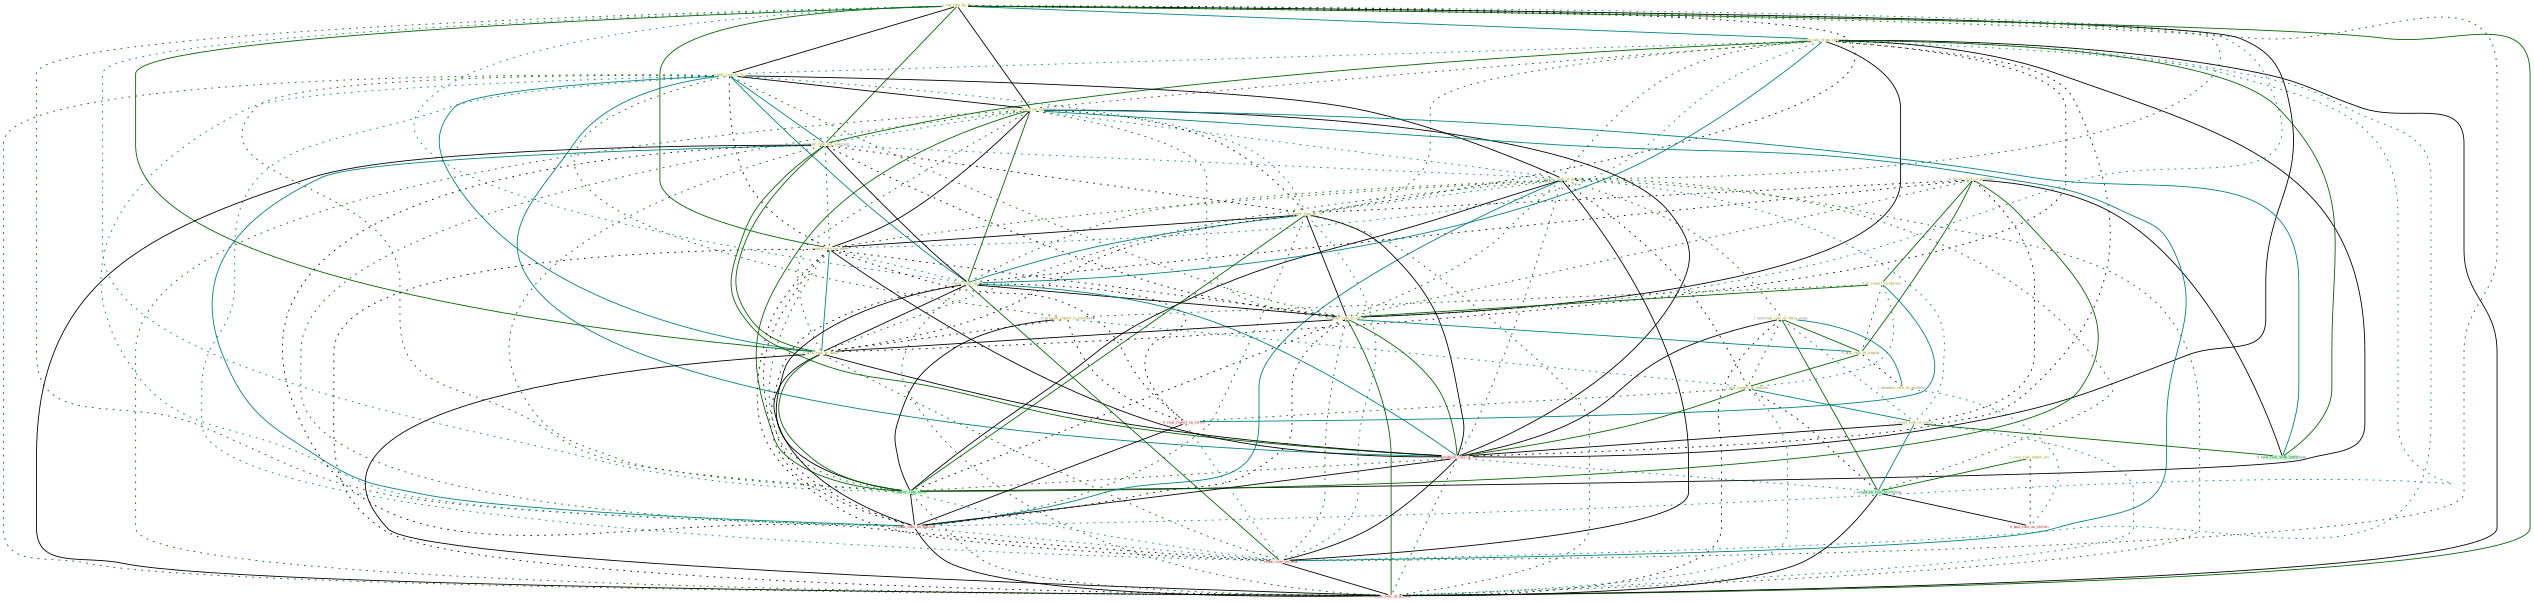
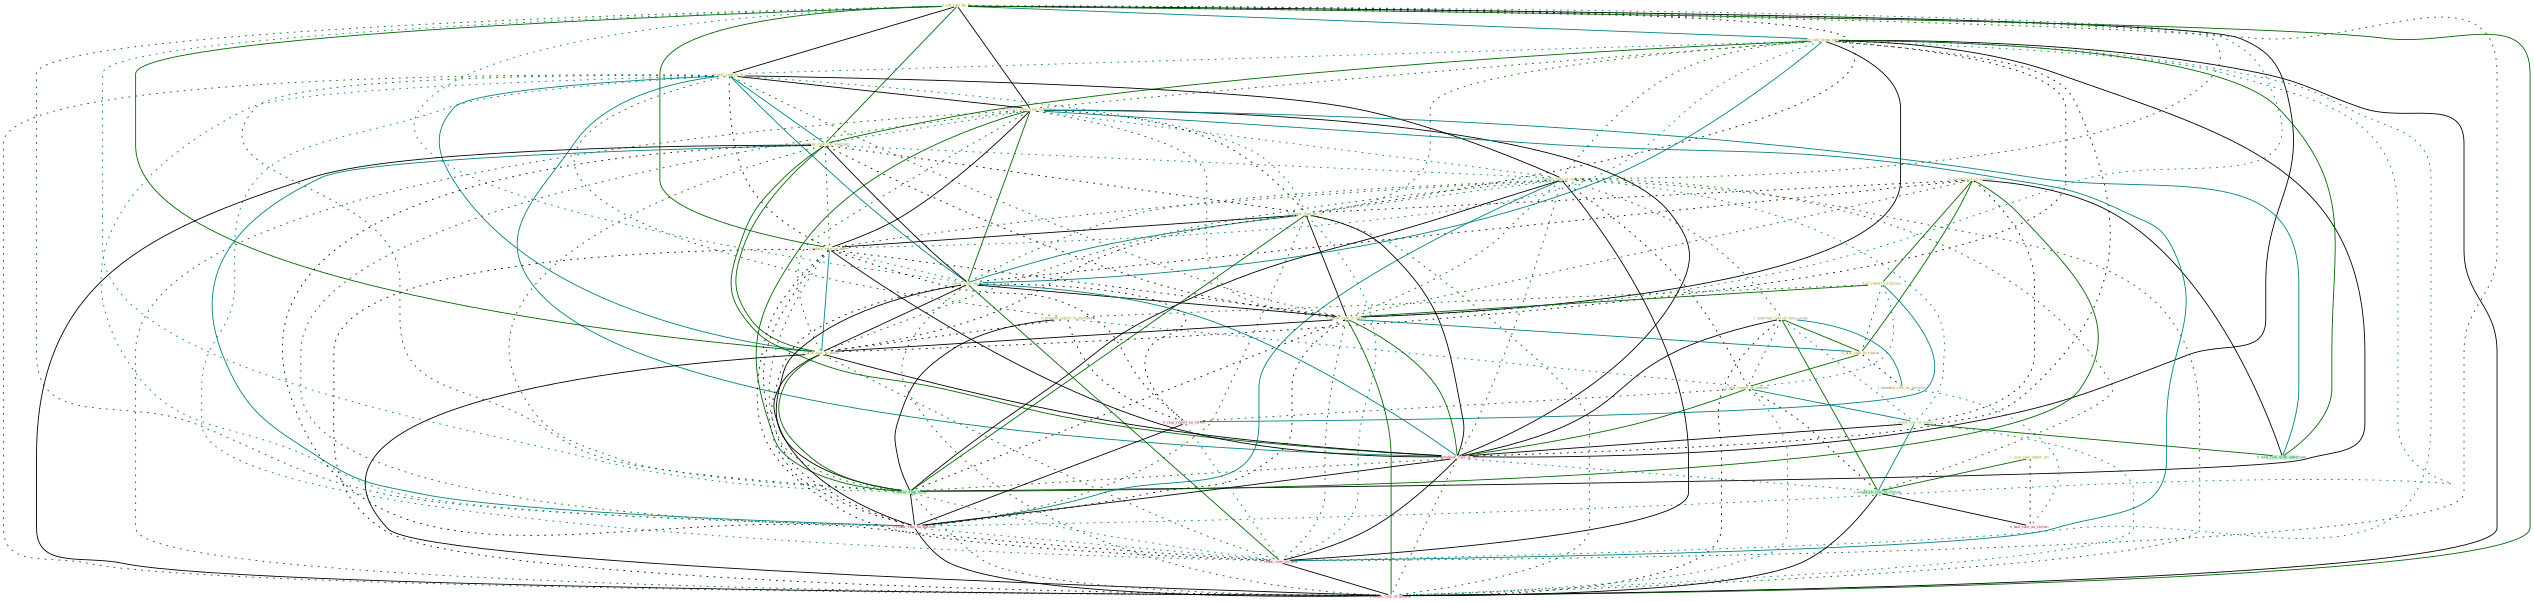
node "1_improv_rate_of_patient": label "1_improv_rate_of_patient" -> "1_improv_rate_of_undertak"
